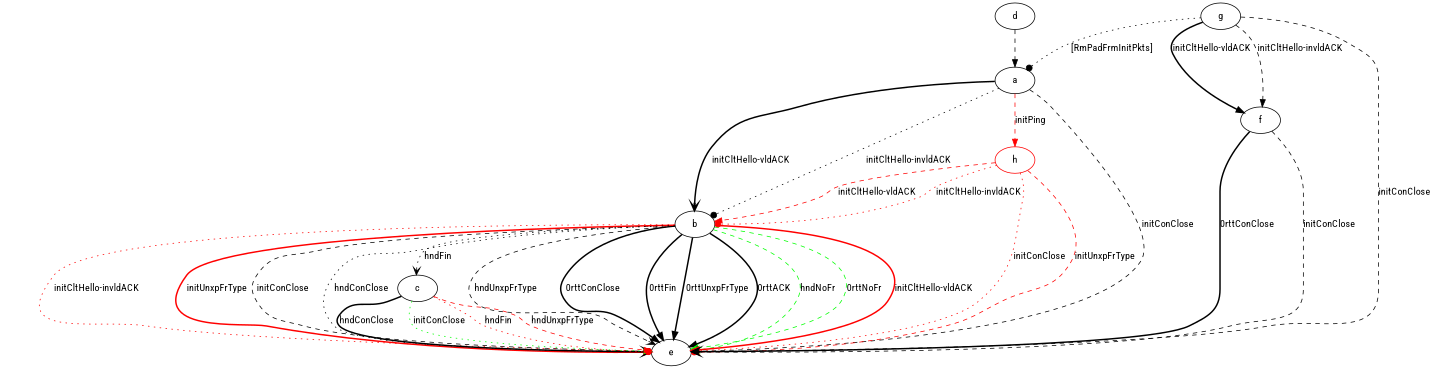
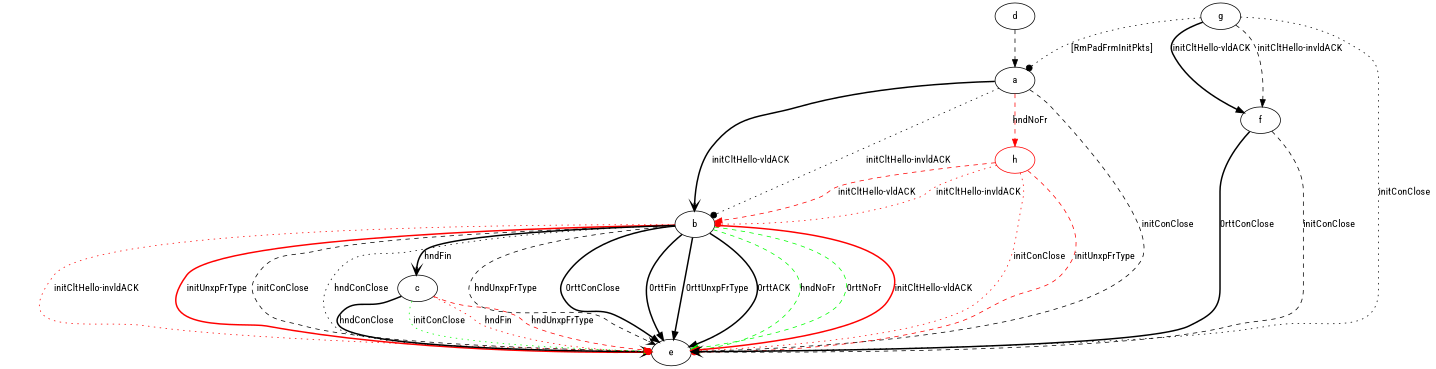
edge "a" -> "h": label "initPing " -> "hndNoFr "
edge "b" -> "c": style dotted -> bold
edge "g" -> "e": style dashed -> dotted
